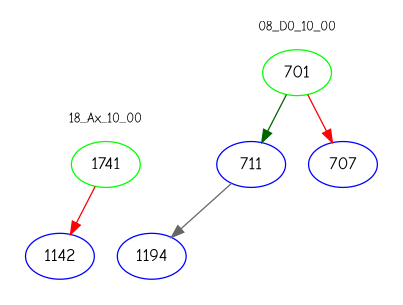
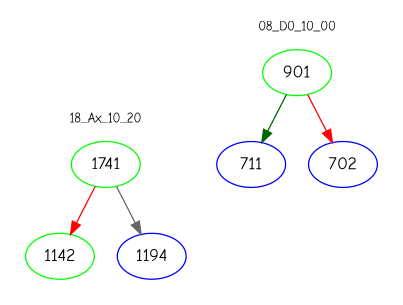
node "701": label "701" -> "901"
cluster "18_Ax_10_00": label "18_Ax_10_00" -> "18_Ax_10_20"
node "707": label "707" -> "702"
edge "711" -> "1194": now "1741" -> "1194"
node "1142": color blue -> green
